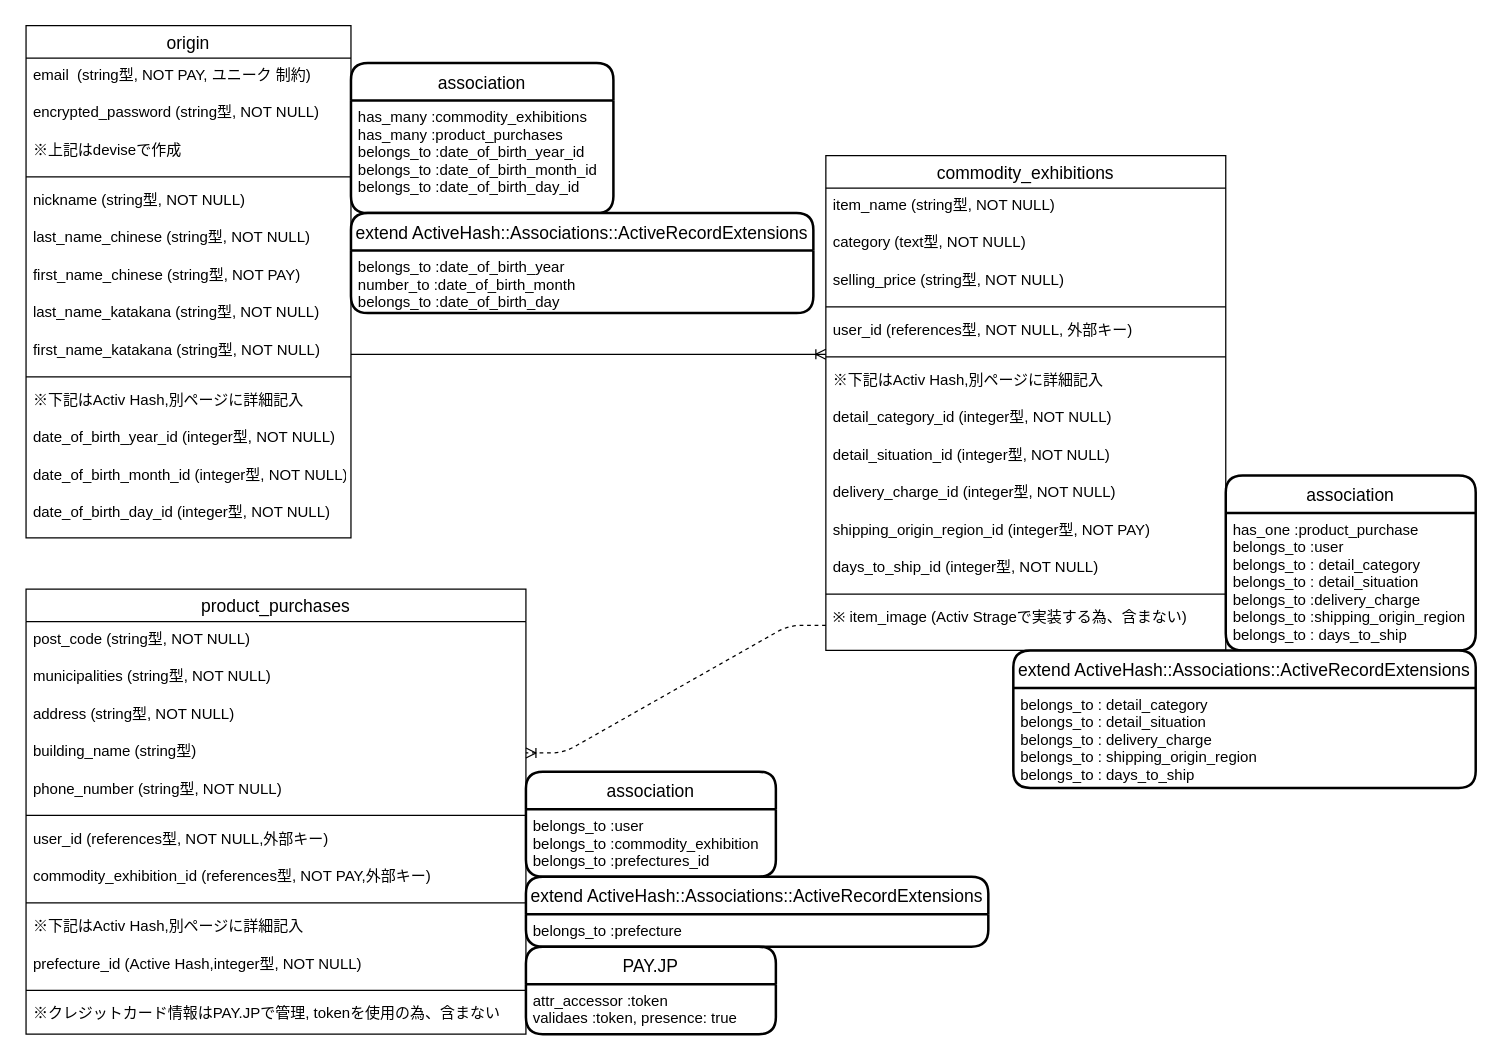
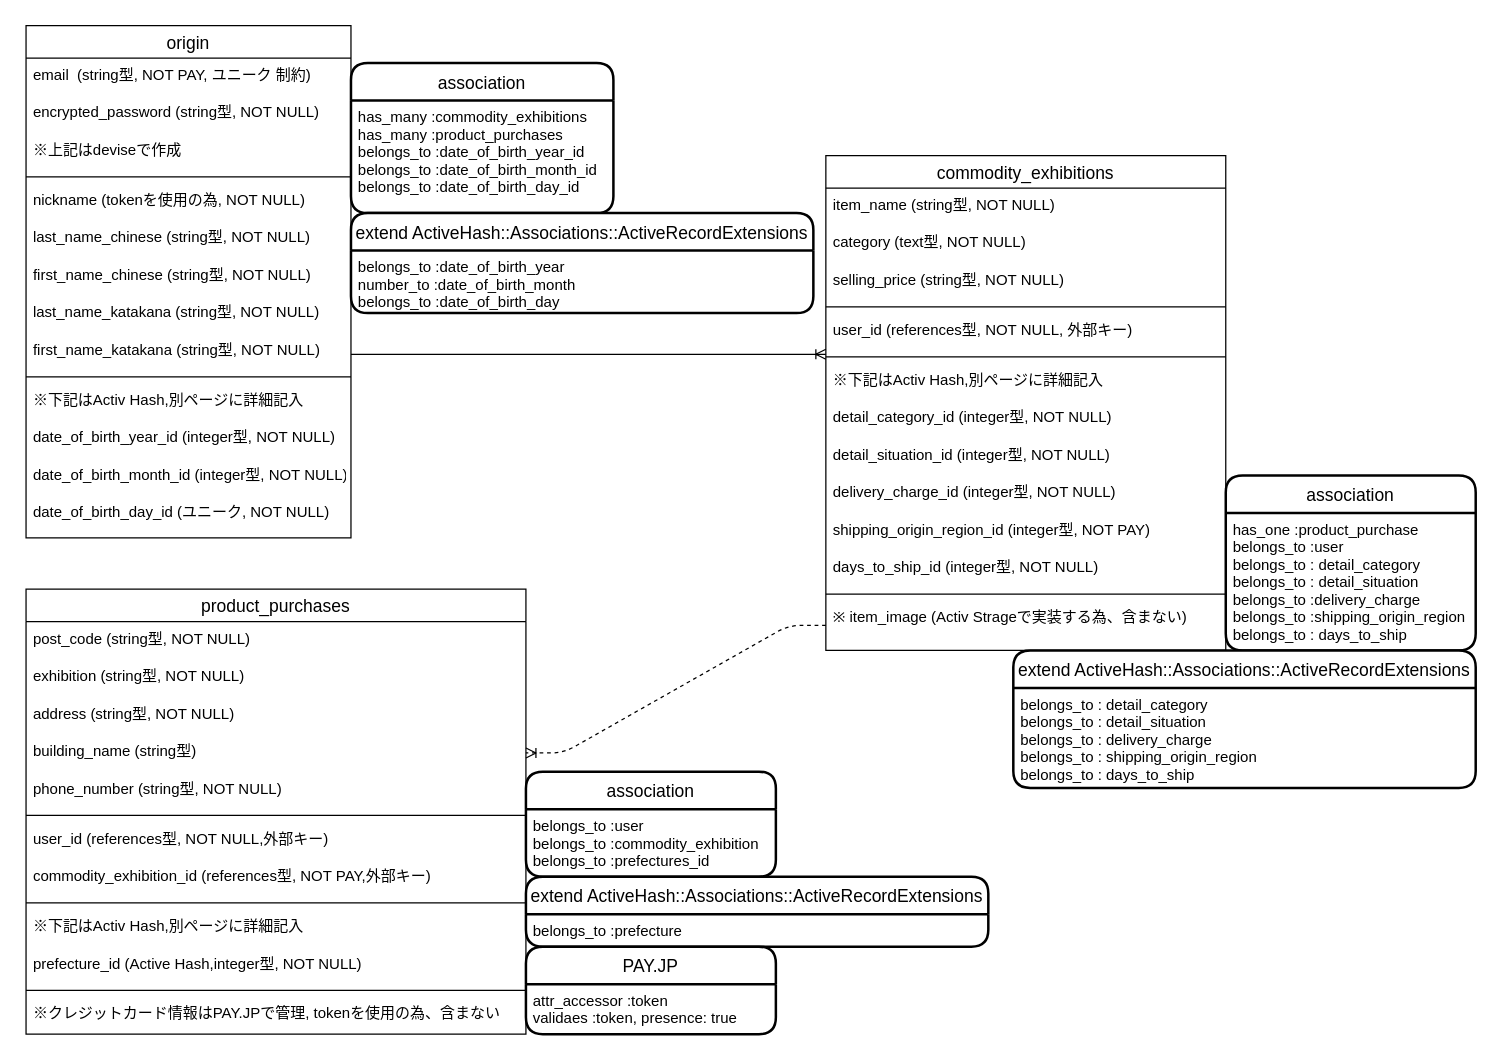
node "nickname (string型, NOT NULL)": label "nickname (string型, NOT NULL)" -> "nickname (tokenを使用の為, NOT NULL)"
node "first_name_chinese (string型, NOT PAY)": label "first_name_chinese (string型, NOT PAY)" -> "first_name_chinese (string型, NOT NULL)"
node "date_of_birth_day_id (integer型, NOT NULL)": label "date_of_birth_day_id (integer型, NOT NULL)" -> "date_of_birth_day_id (ユニーク, NOT NULL)"
node "municipalities (string型, NOT NULL)": label "municipalities (string型, NOT NULL)" -> "exhibition (string型, NOT NULL)"
